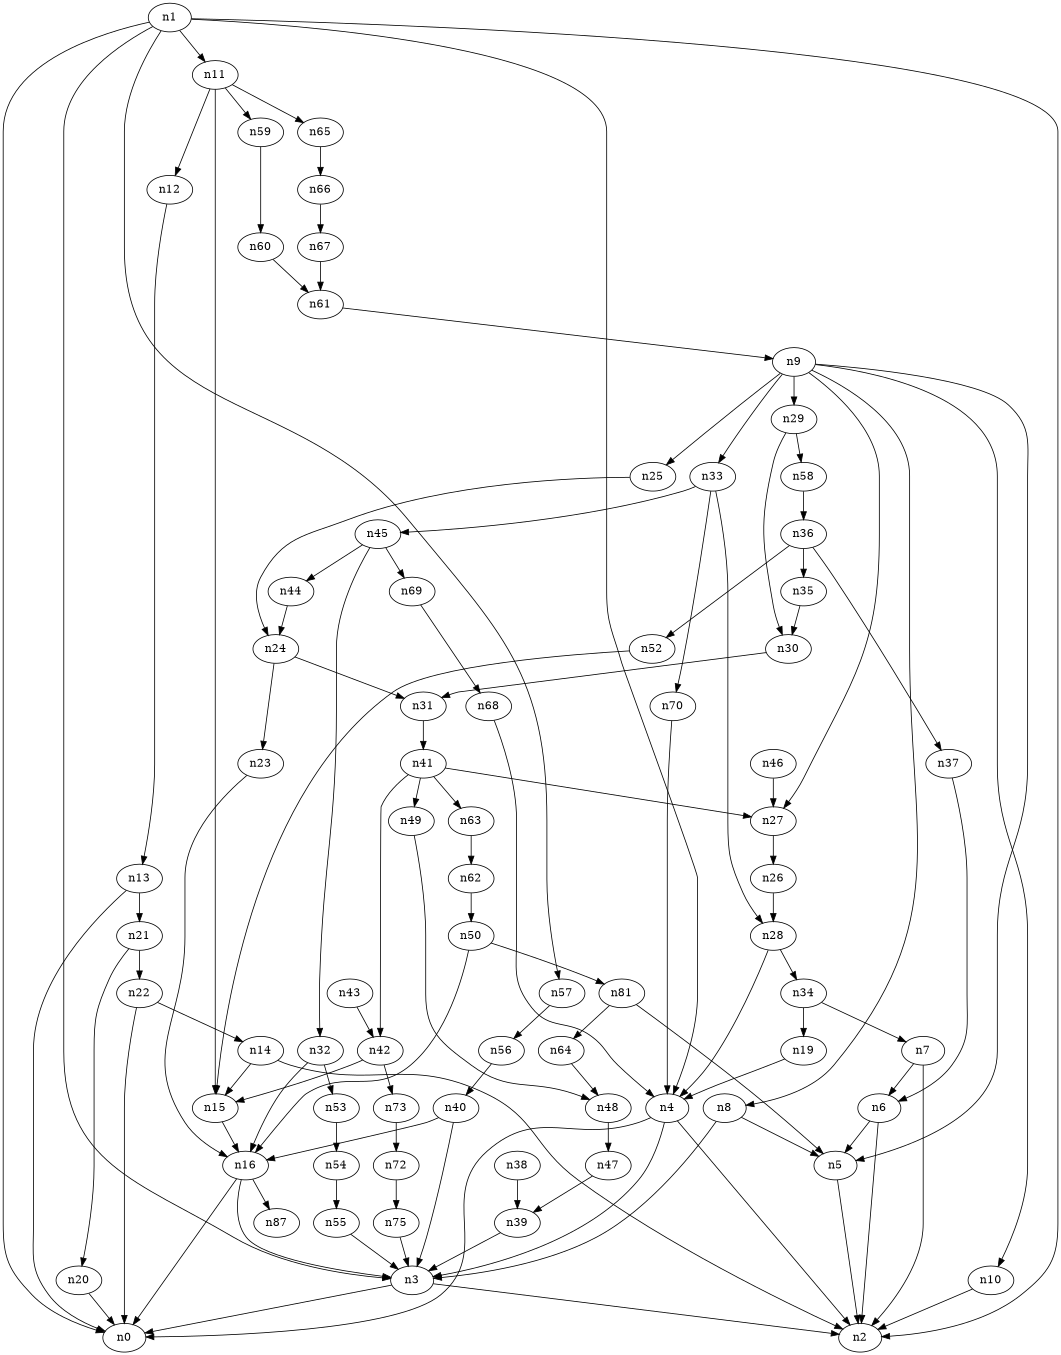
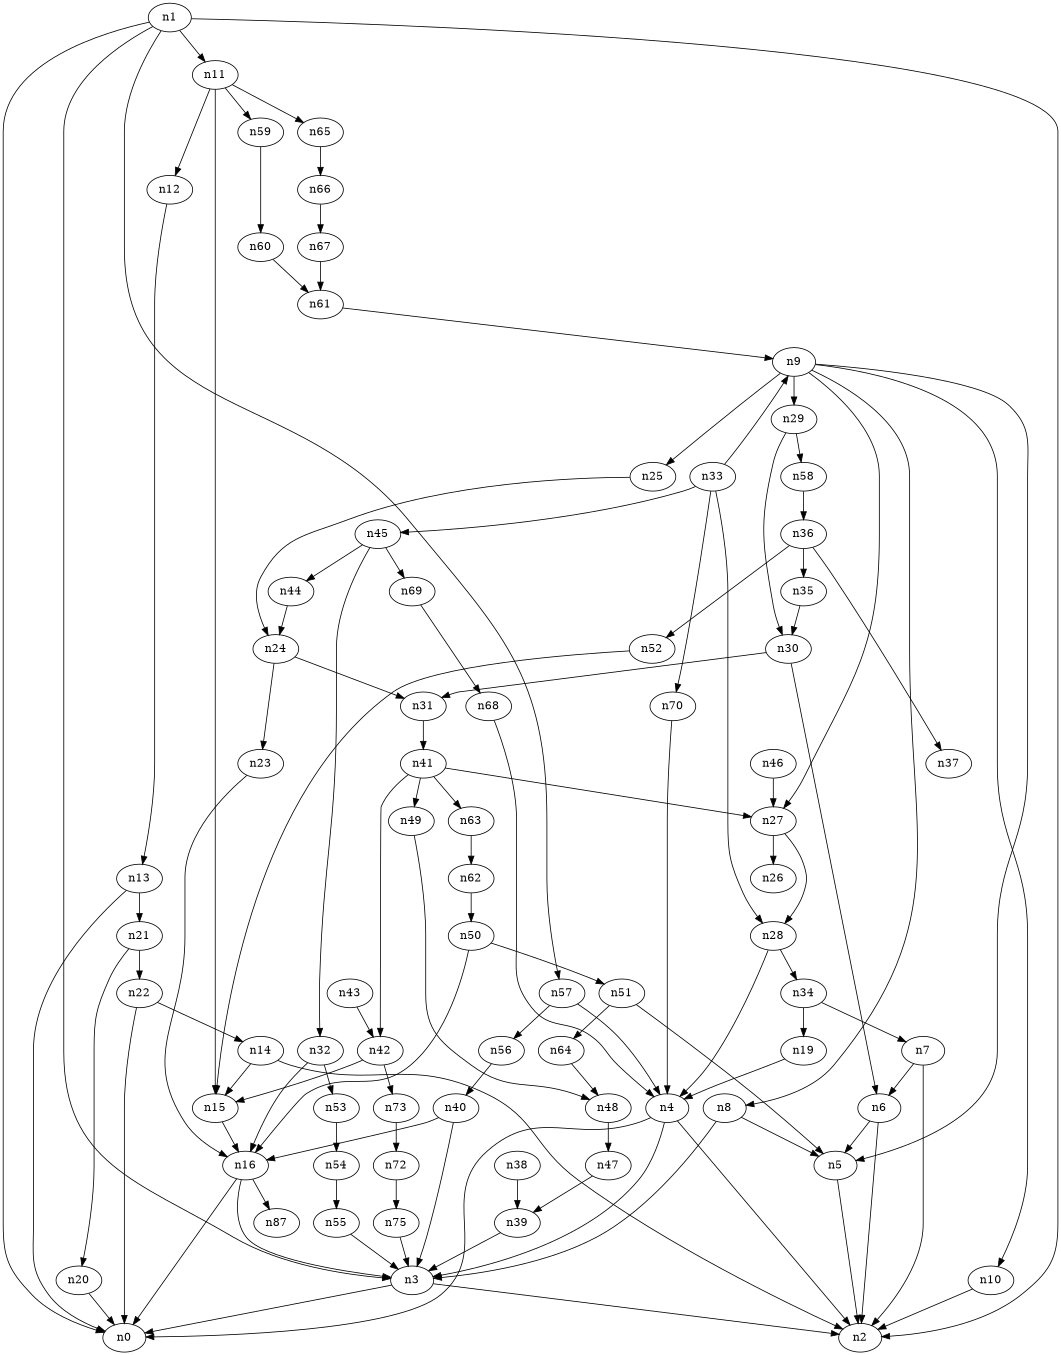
edge "n1" -> "n4": now "n57" -> "n4"
edge "n9" -> "n33": reversed
edge "n26" -> "n28": now "n27" -> "n28"
edge "n37" -> "n6": now "n30" -> "n6"
node "n81": label "n81" -> "n51"
